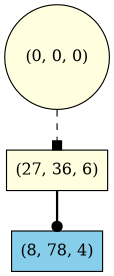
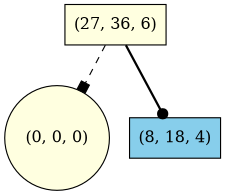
edge "(0, 0, 0)" -> "(27, 36, 6)": reversed
node "(8, 78, 4)": label "(8, 78, 4)" -> "(8, 18, 4)"
